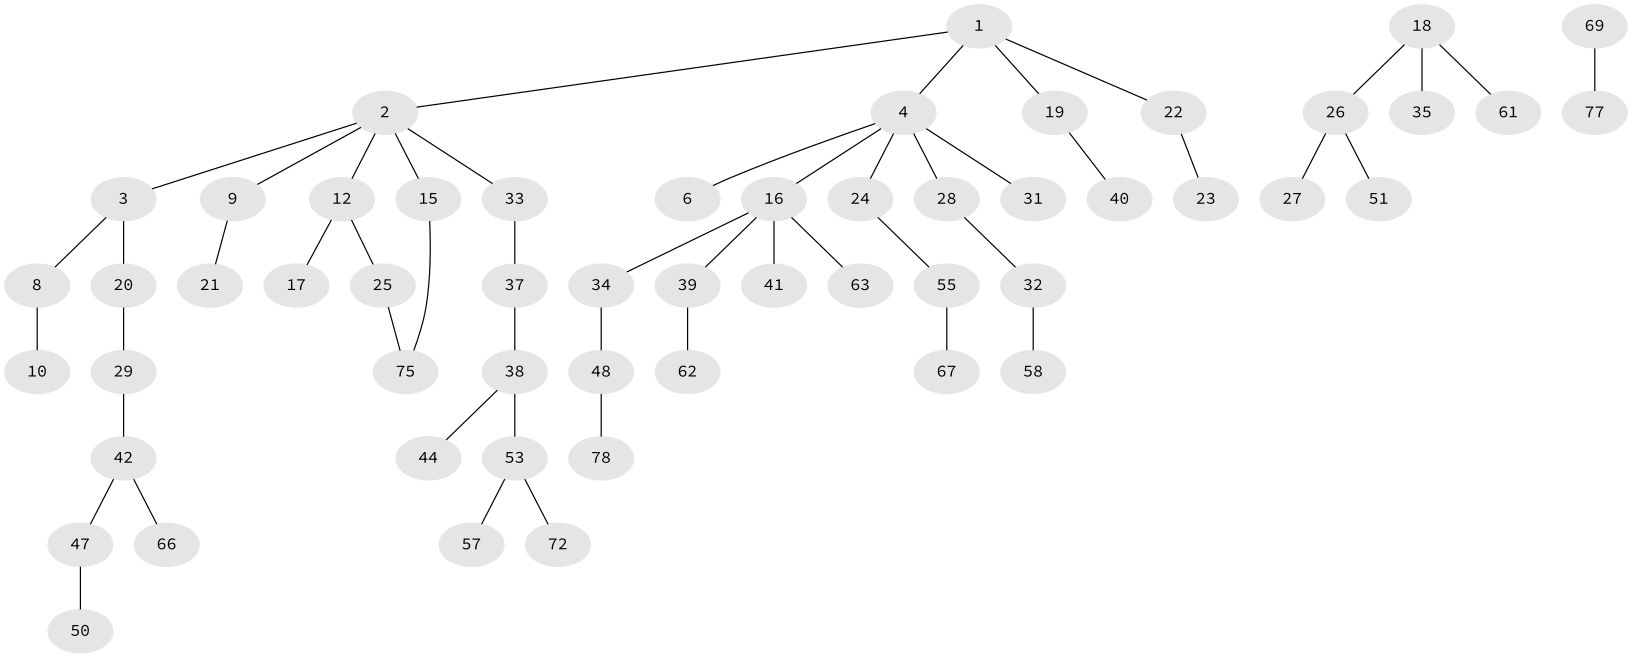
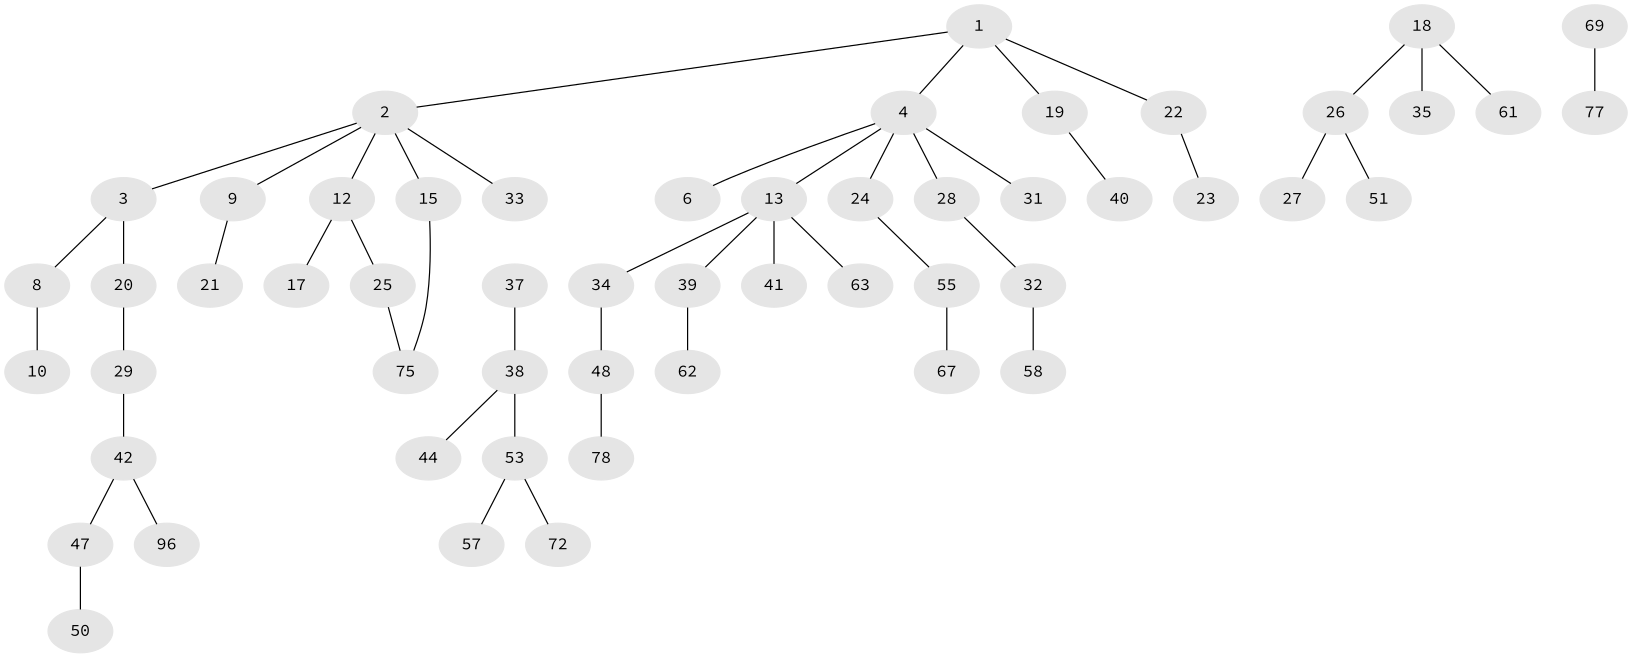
node "16": label "16" -> "13"
edge "33" -- "37": removed
node "66": label "66" -> "96"
